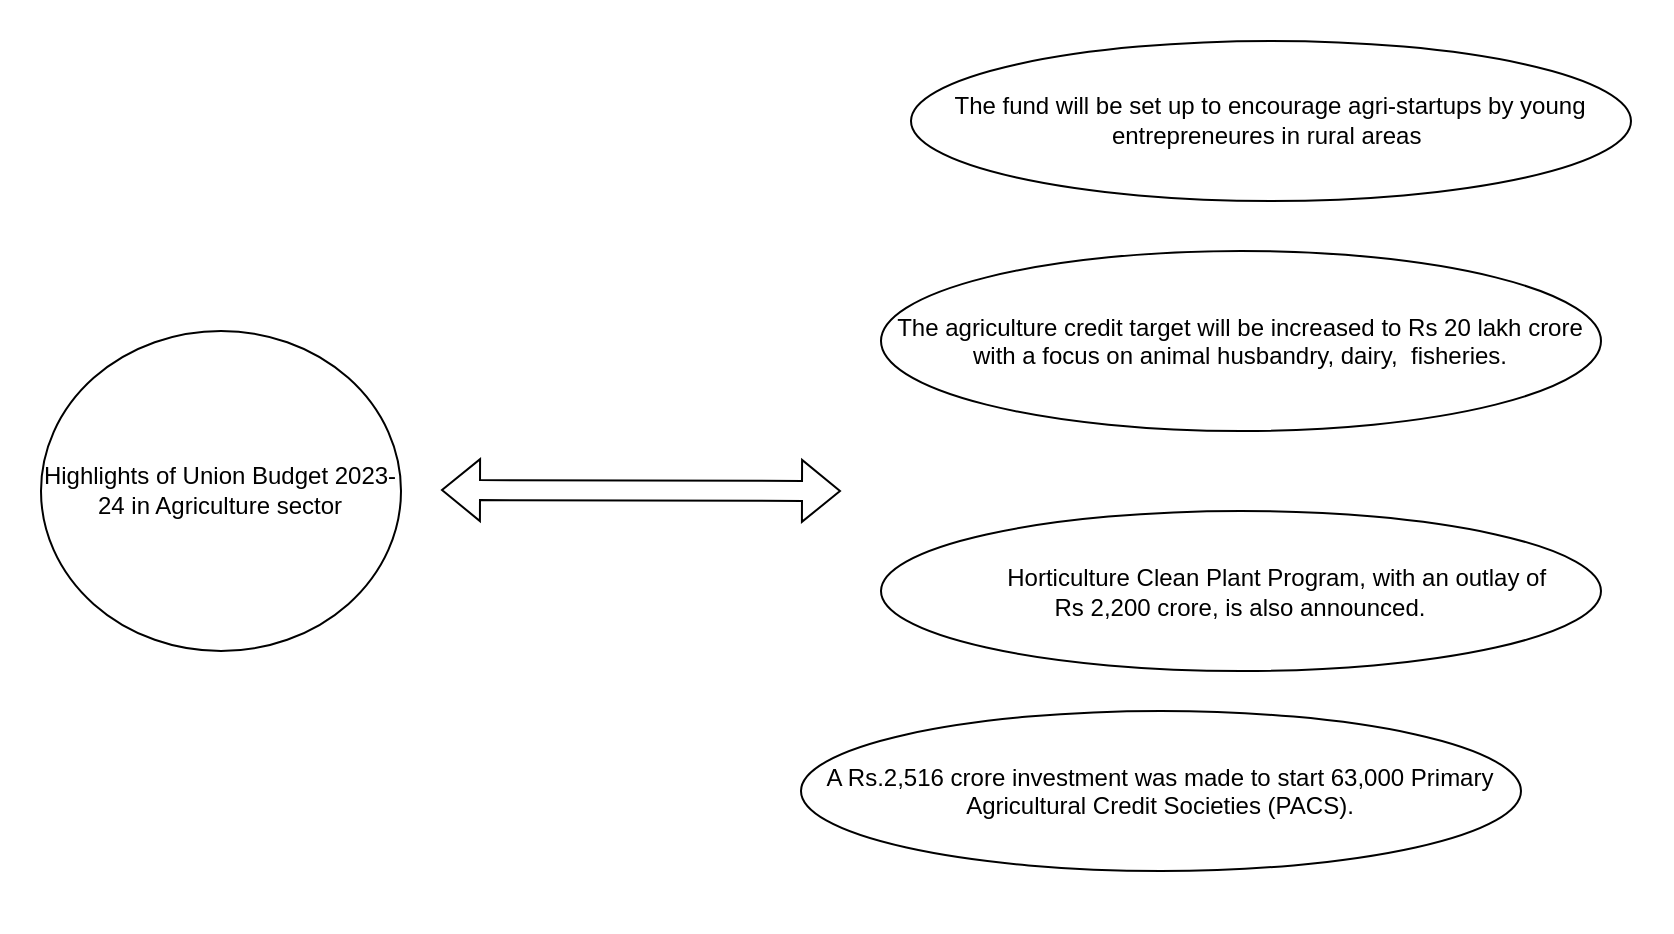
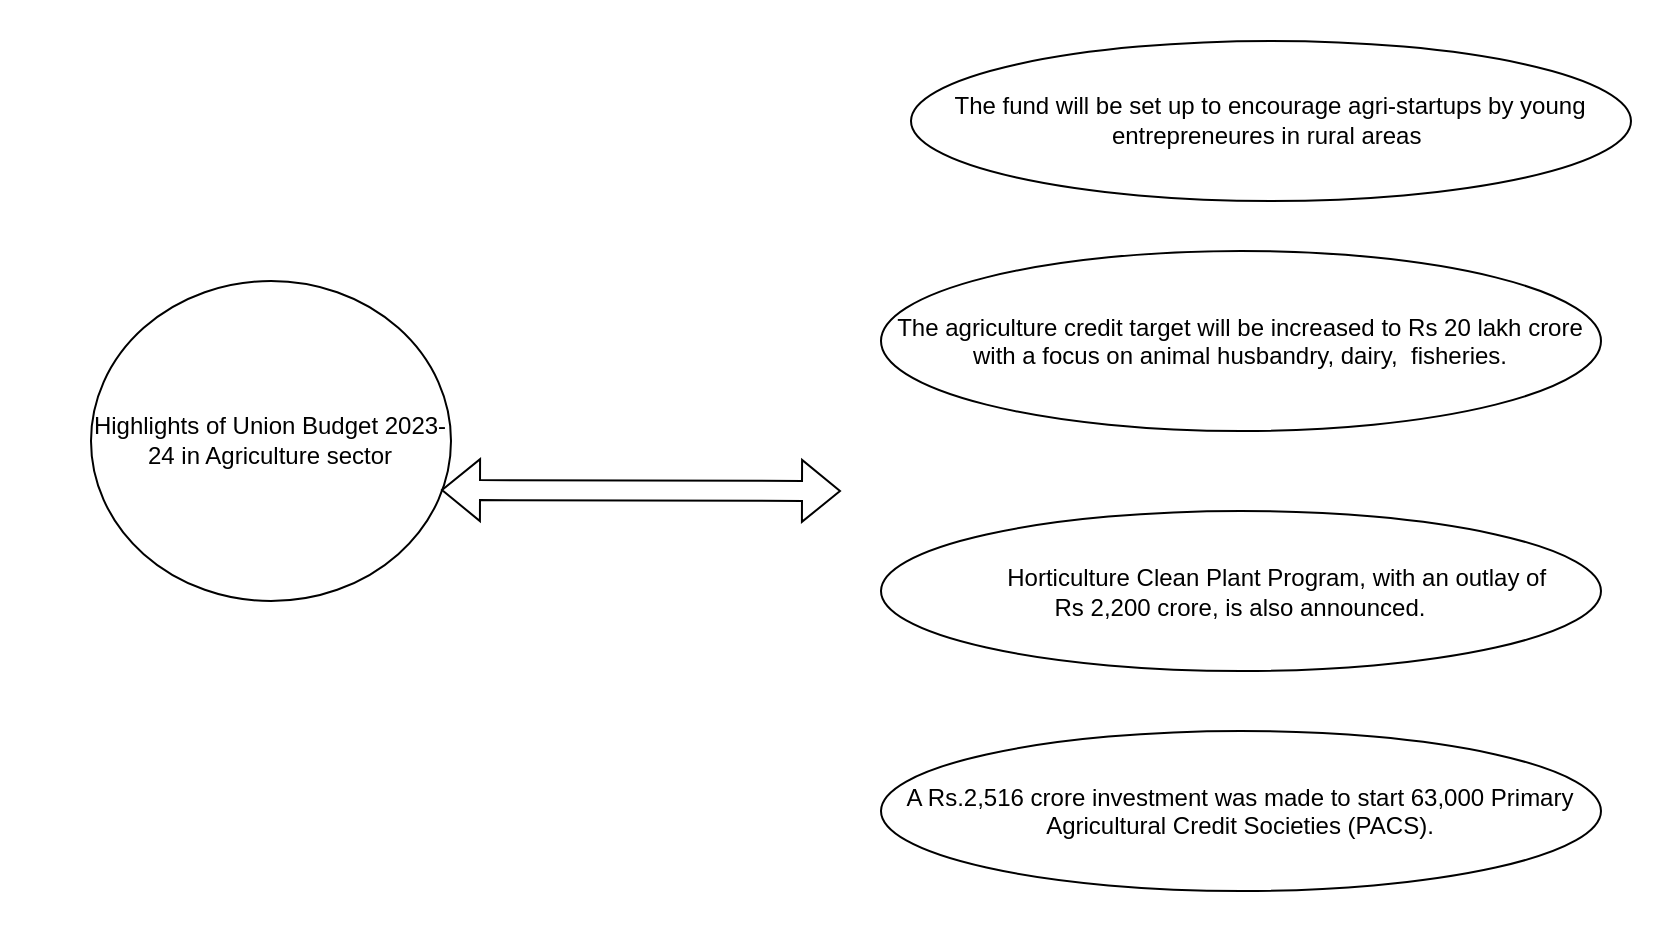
node "Highlights of Union Budget 2023-24 in Agriculture sector": moved (221, 491) -> (271, 441)
node "A Rs.2,516 crore investment was made to start 63,000 Primary Agricultural Credit Societies (PACS).": moved (1161, 791) -> (1241, 811)
